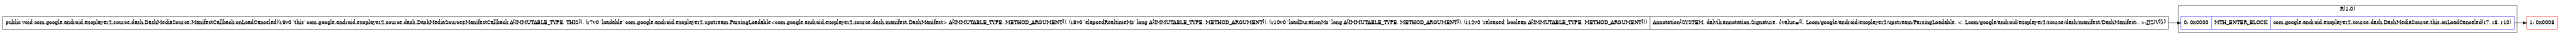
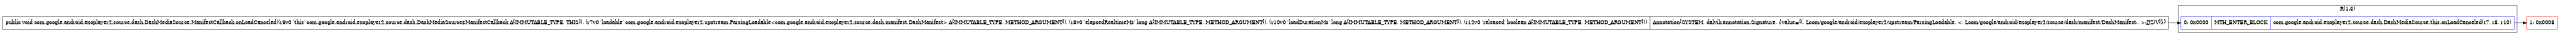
cluster "R(1:0)": label "R(1:0)" -> "R(1:3)"
